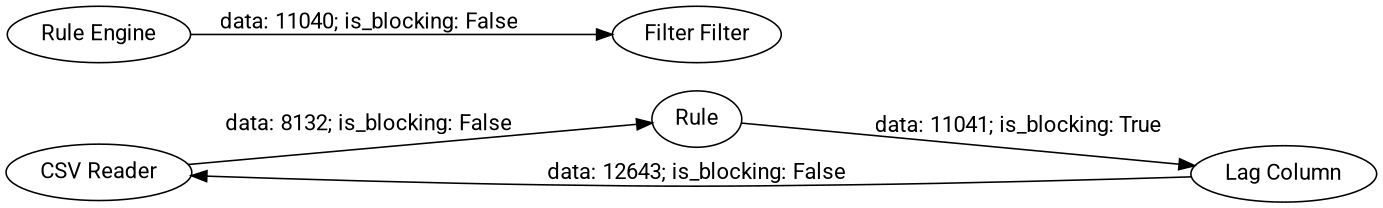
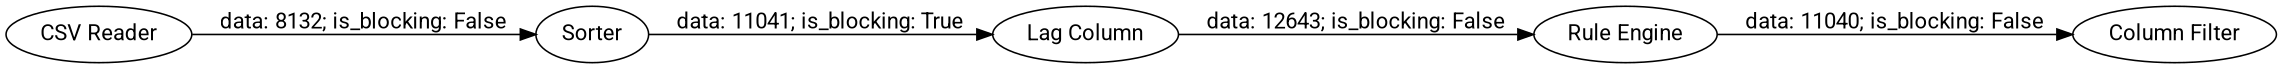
node "Filter Filter": label "Filter Filter" -> "Column Filter"
node "Rule": label "Rule" -> "Sorter"
edge "Lag Column" -> "CSV Reader": now "Lag Column" -> "Rule Engine"
